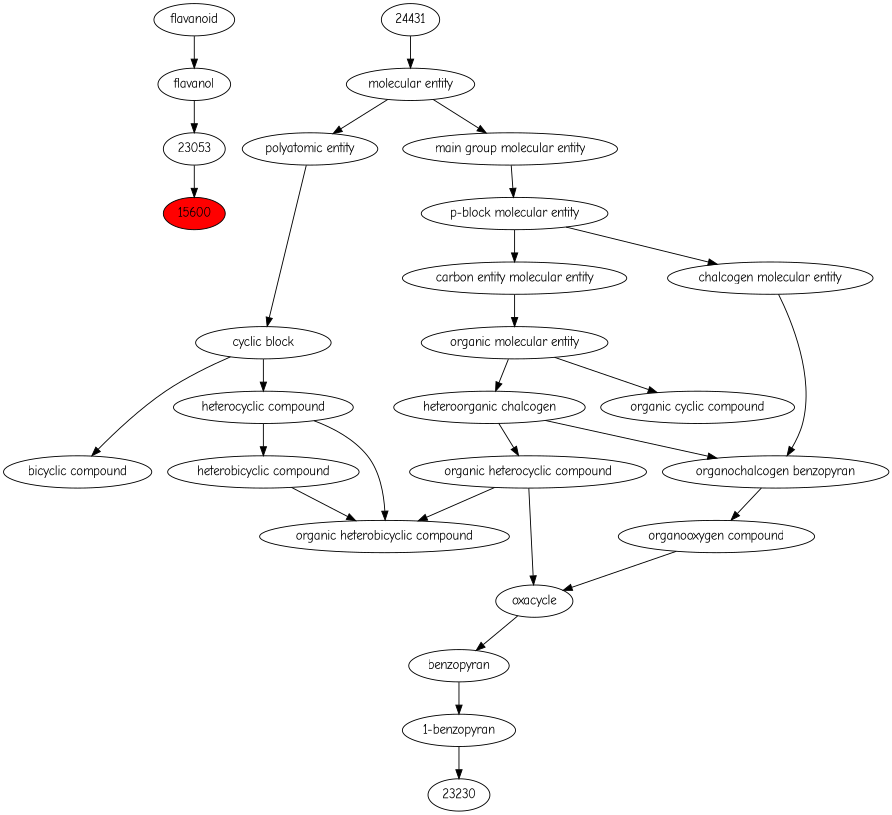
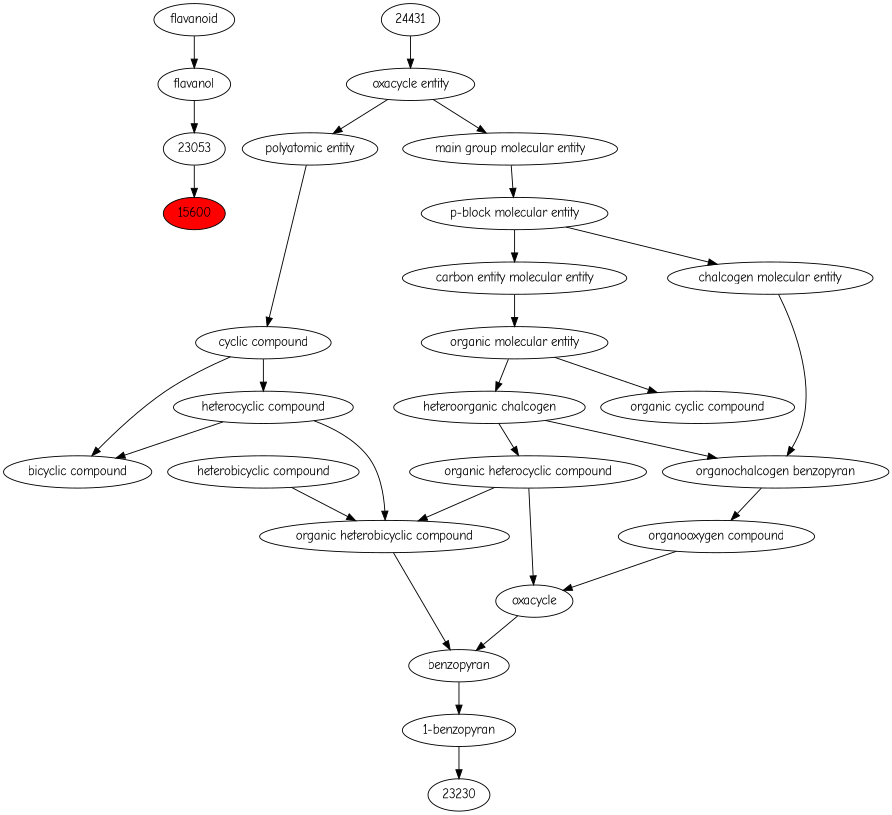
node "molecular entity": label "molecular entity" -> "oxacycle entity"
node "cyclic block": label "cyclic block" -> "cyclic compound"
edge "heterocyclic compound" -> "heterobicyclic compound": now "heterocyclic compound" -> "bicyclic compound"
edge "organic heterobicyclic compound" -> "benzopyran": added
